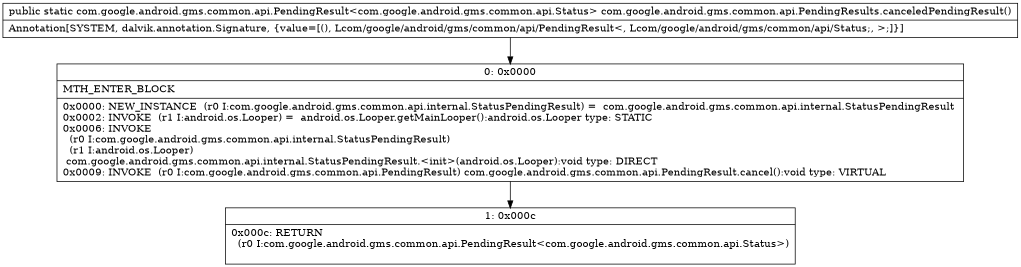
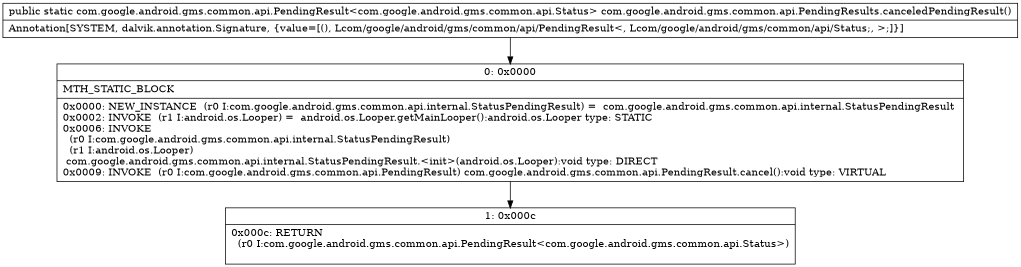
node "0: 0x0000": text "MTH_ENTER_BLOCK" -> "MTH_STATIC_BLOCK"
